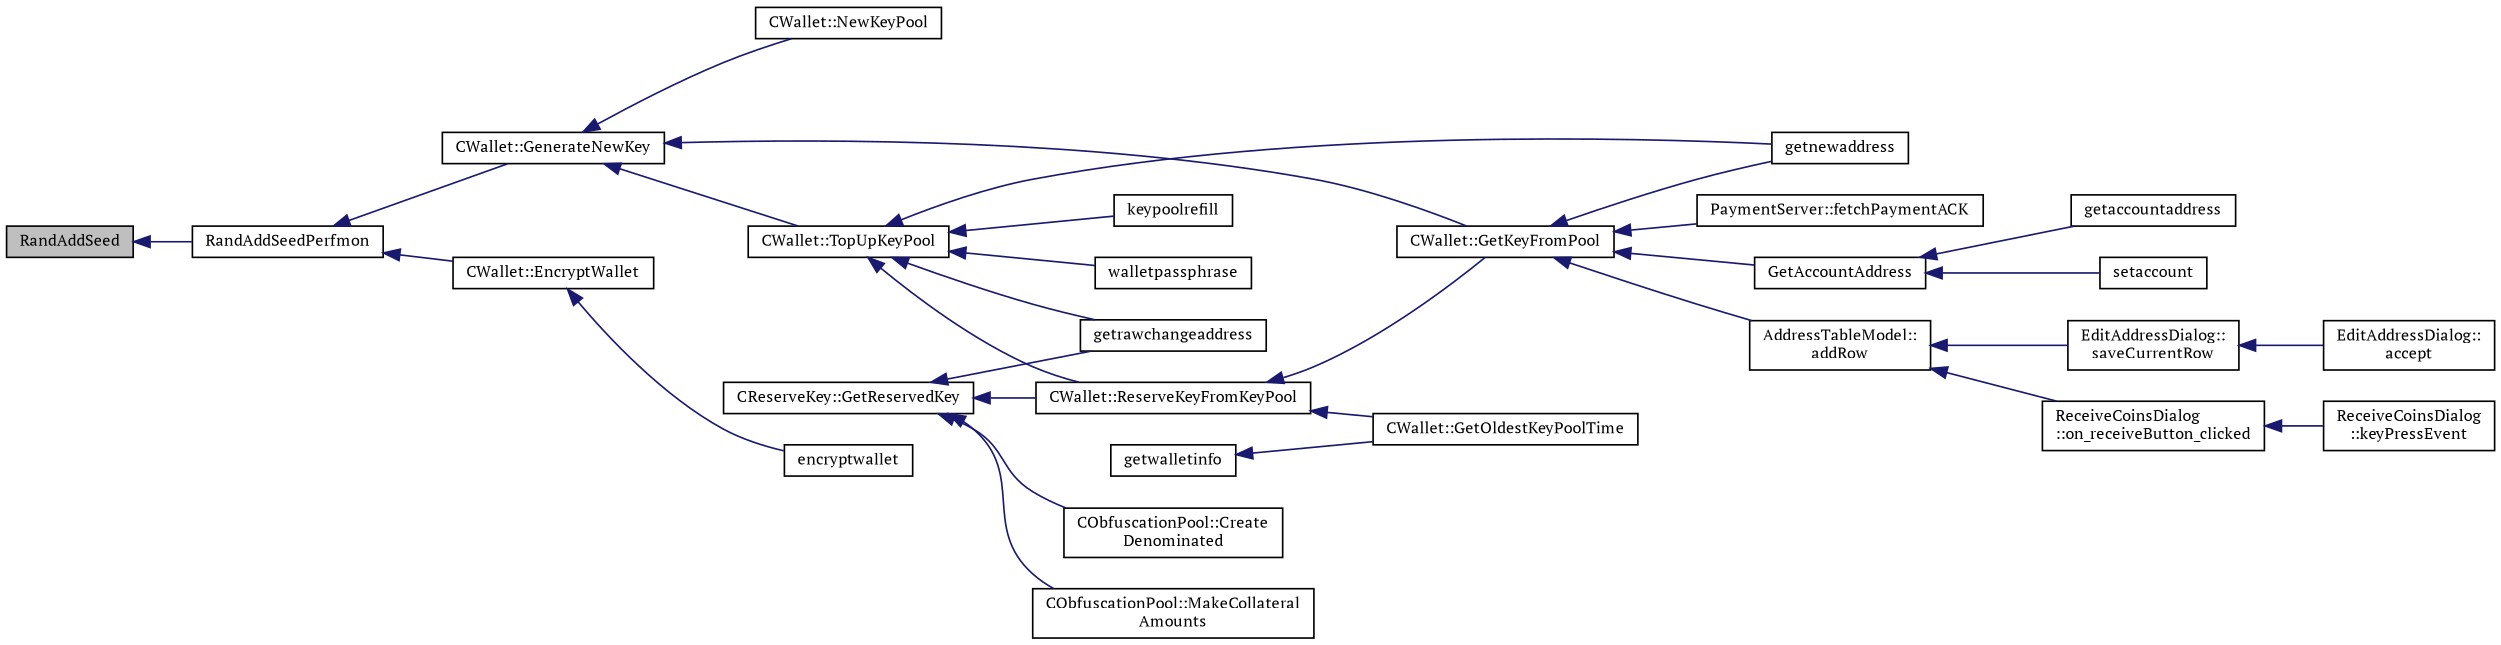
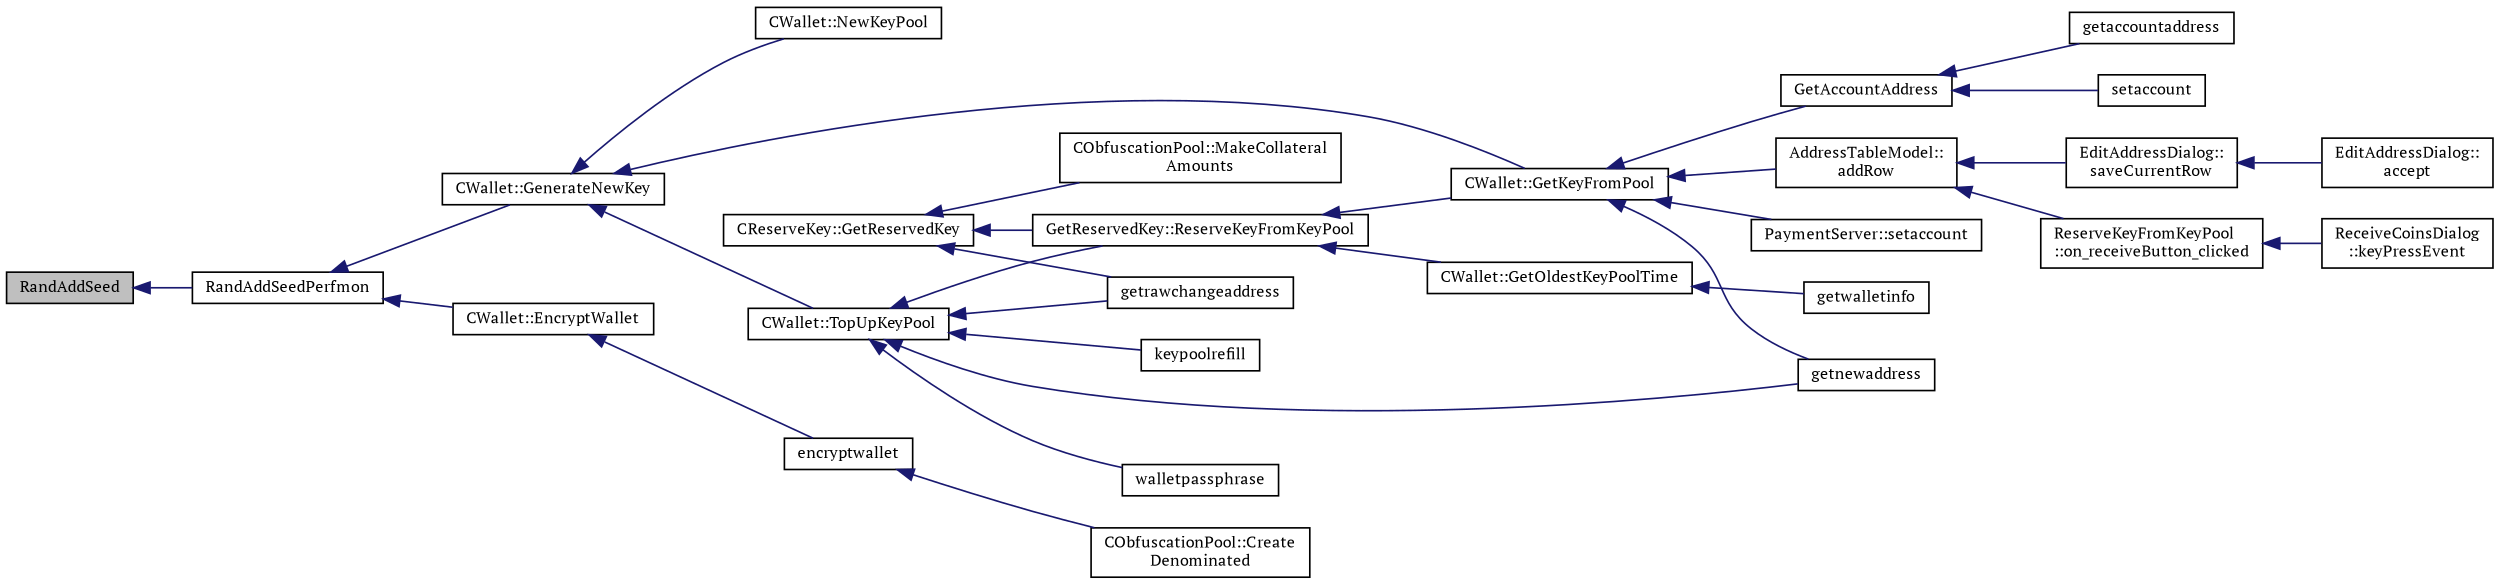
node "PaymentServer::fetchPaymentACK": label "PaymentServer::fetchPaymentACK" -> "PaymentServer::setaccount"
node "CWallet::ReserveKeyFromKeyPool": label "CWallet::ReserveKeyFromKeyPool" -> "GetReservedKey::ReserveKeyFromKeyPool"
node "ReceiveCoinsDialog ::on_receiveButton_clicked": label "ReceiveCoinsDialog ::on_receiveButton_clicked" -> "ReserveKeyFromKeyPool ::on_receiveButton_clicked"
edge "CWallet::GetOldestKeyPoolTime" -> "getwalletinfo": reversed
edge "CObfuscationPool::Create Denominated" -> "CReserveKey::GetReservedKey": now "CObfuscationPool::Create Denominated" -> "encryptwallet"
